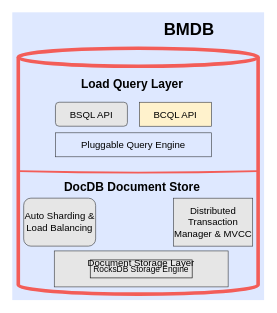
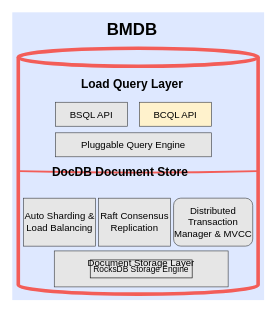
node "BMDB": moved (189, 29) -> (132, 29)
node "BSQL API": shape rounded rectangle -> rectangle
node "Pluggable Query Engine": fillcolor #dee8ff -> #e6e6e6
node "DocDB Document Store": moved (132, 186) -> (120, 171)
node "Auto Sharding & Load Balancing": shape rounded rectangle -> rectangle
node "Raft Consensus Replication": added
node "Distributed Transaction Manager & MVCC": shape rectangle -> rounded rectangle
